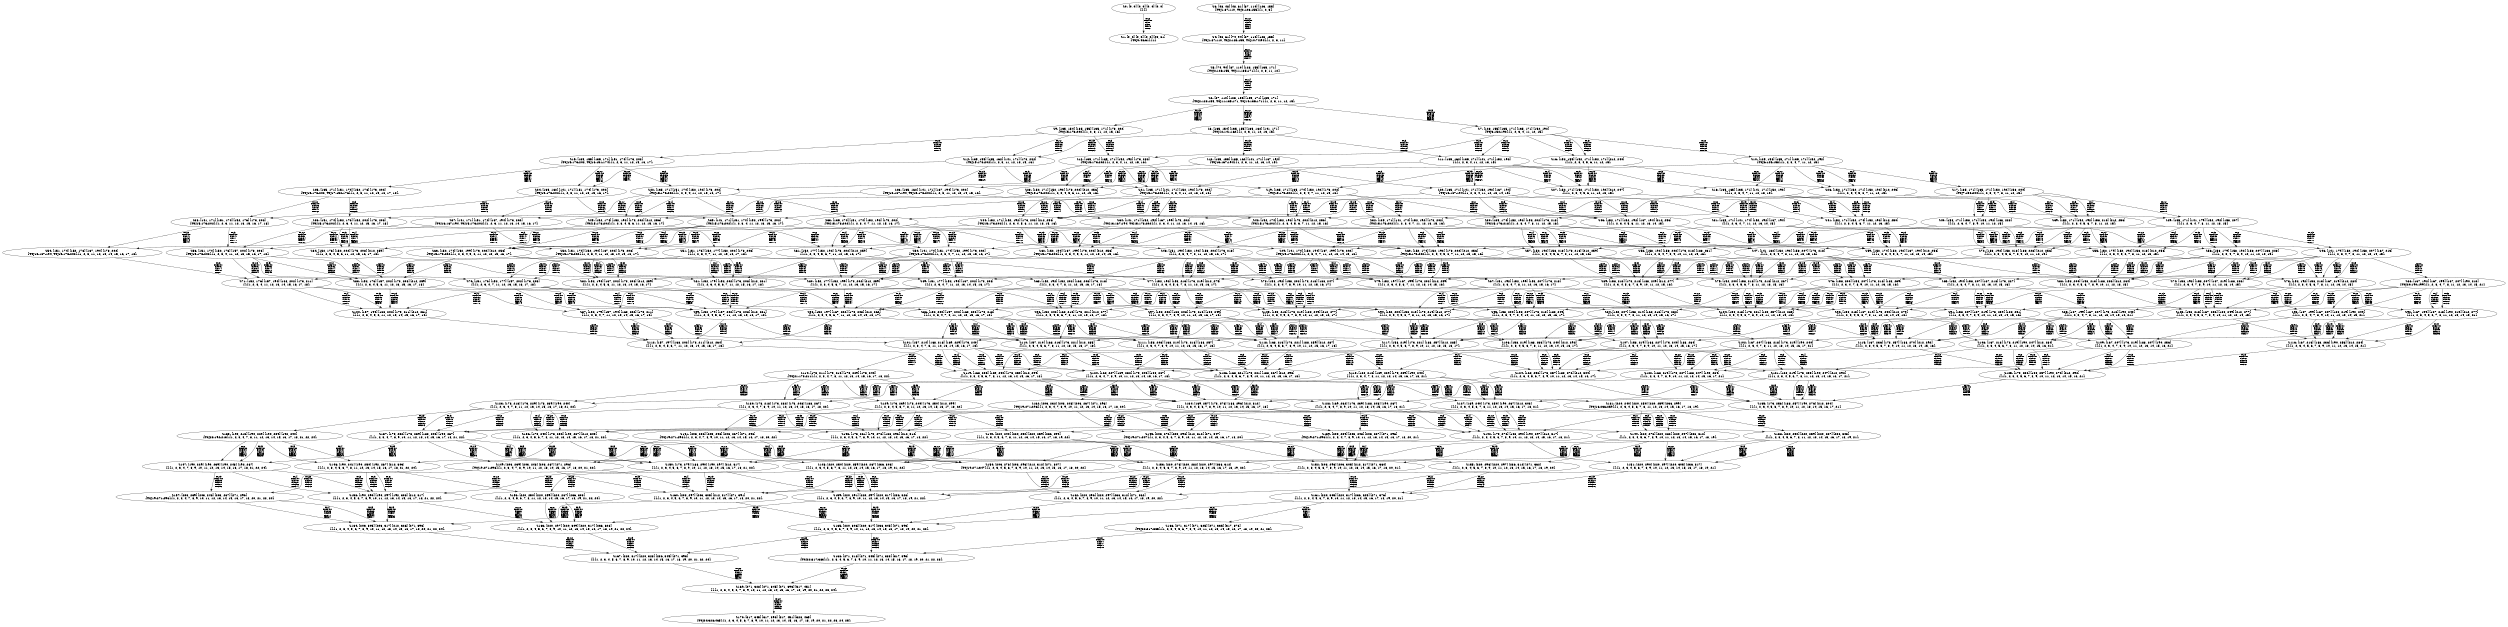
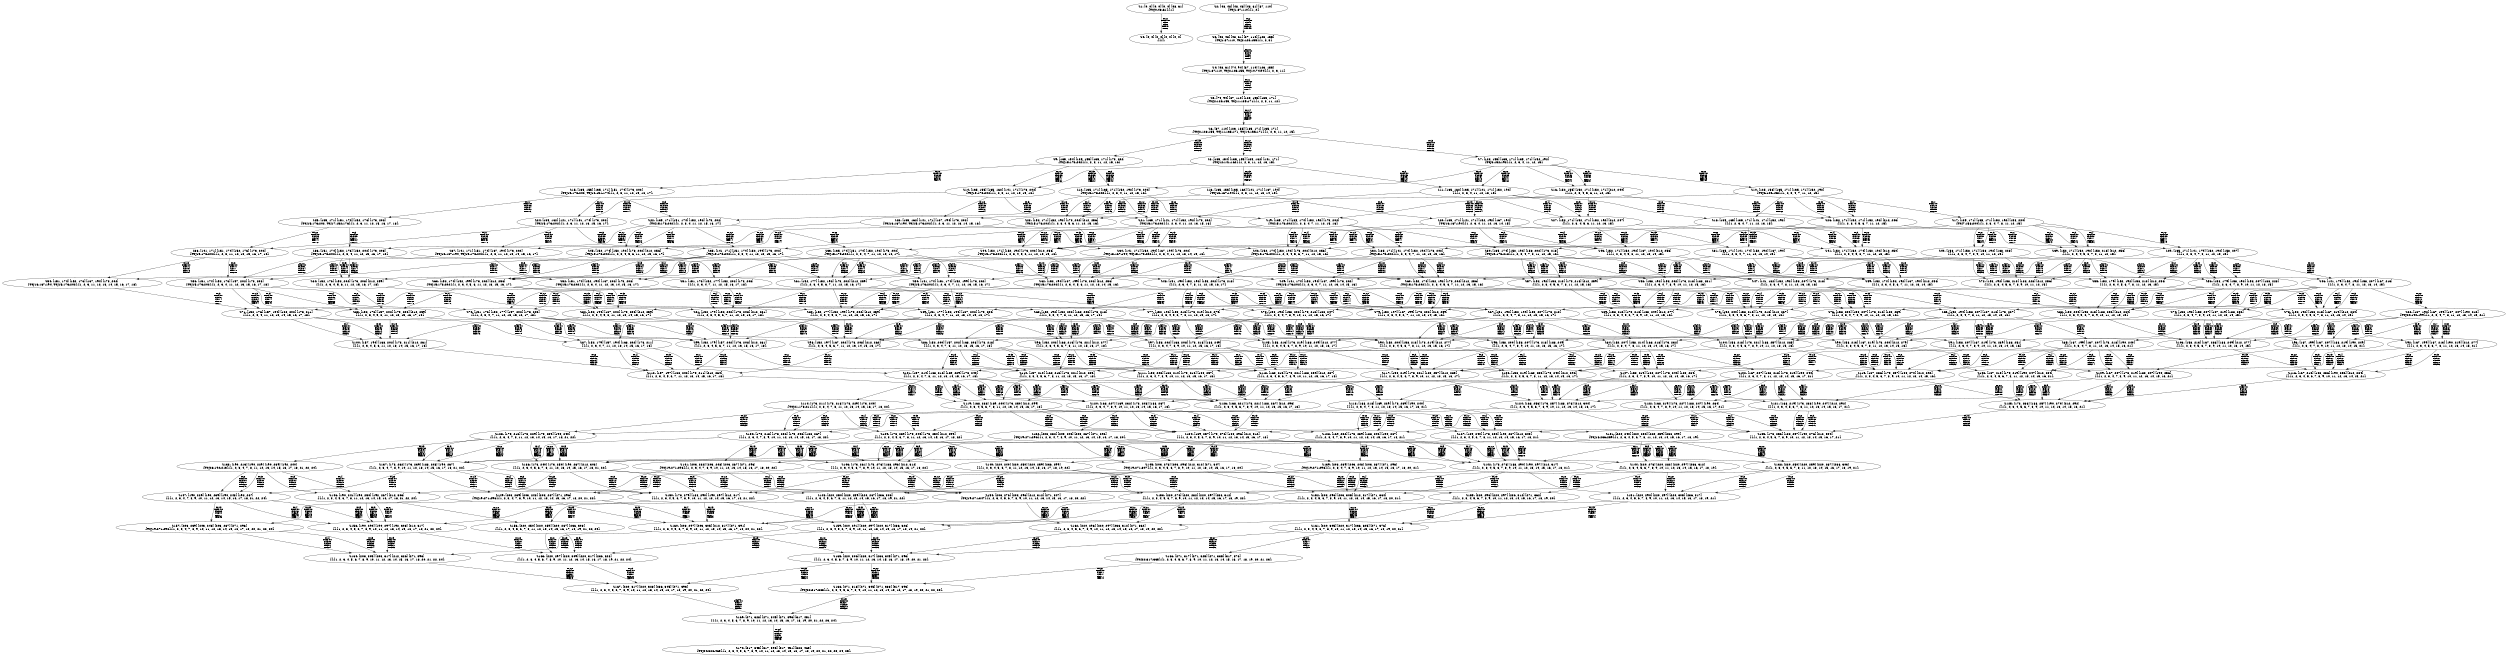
node "S2: [48, 48] [48, 48] [48, 61] [87, 110] {T0J1:87-110}{1, 2}": added
edge "S0: [0, 0] [0, 0] [0, 0] [0, 0] {}{}" -> "S1: [0, 0] [0, 0] [0, 0] [48, 61] {T0J0:48-61}{1}": reversed
